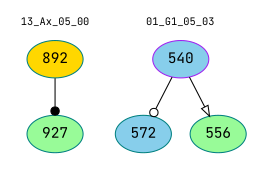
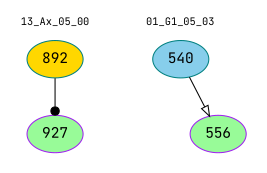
node "540": color purple -> teal
node "927": color teal -> purple
node "572": removed
node "556": color teal -> purple
